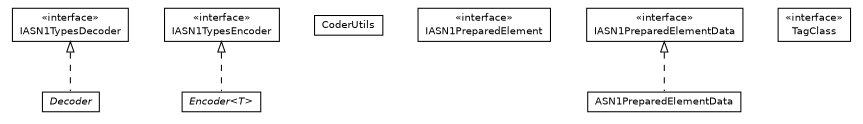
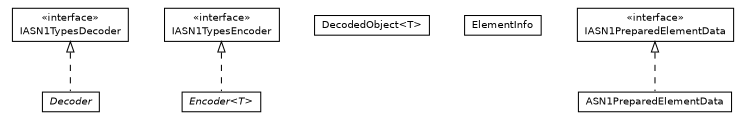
node "CoderUtils": removed
node "DecodedObject<T>": added
node "IASN1PreparedElement": removed
node "ElementInfo": added
node "TagClass": removed
